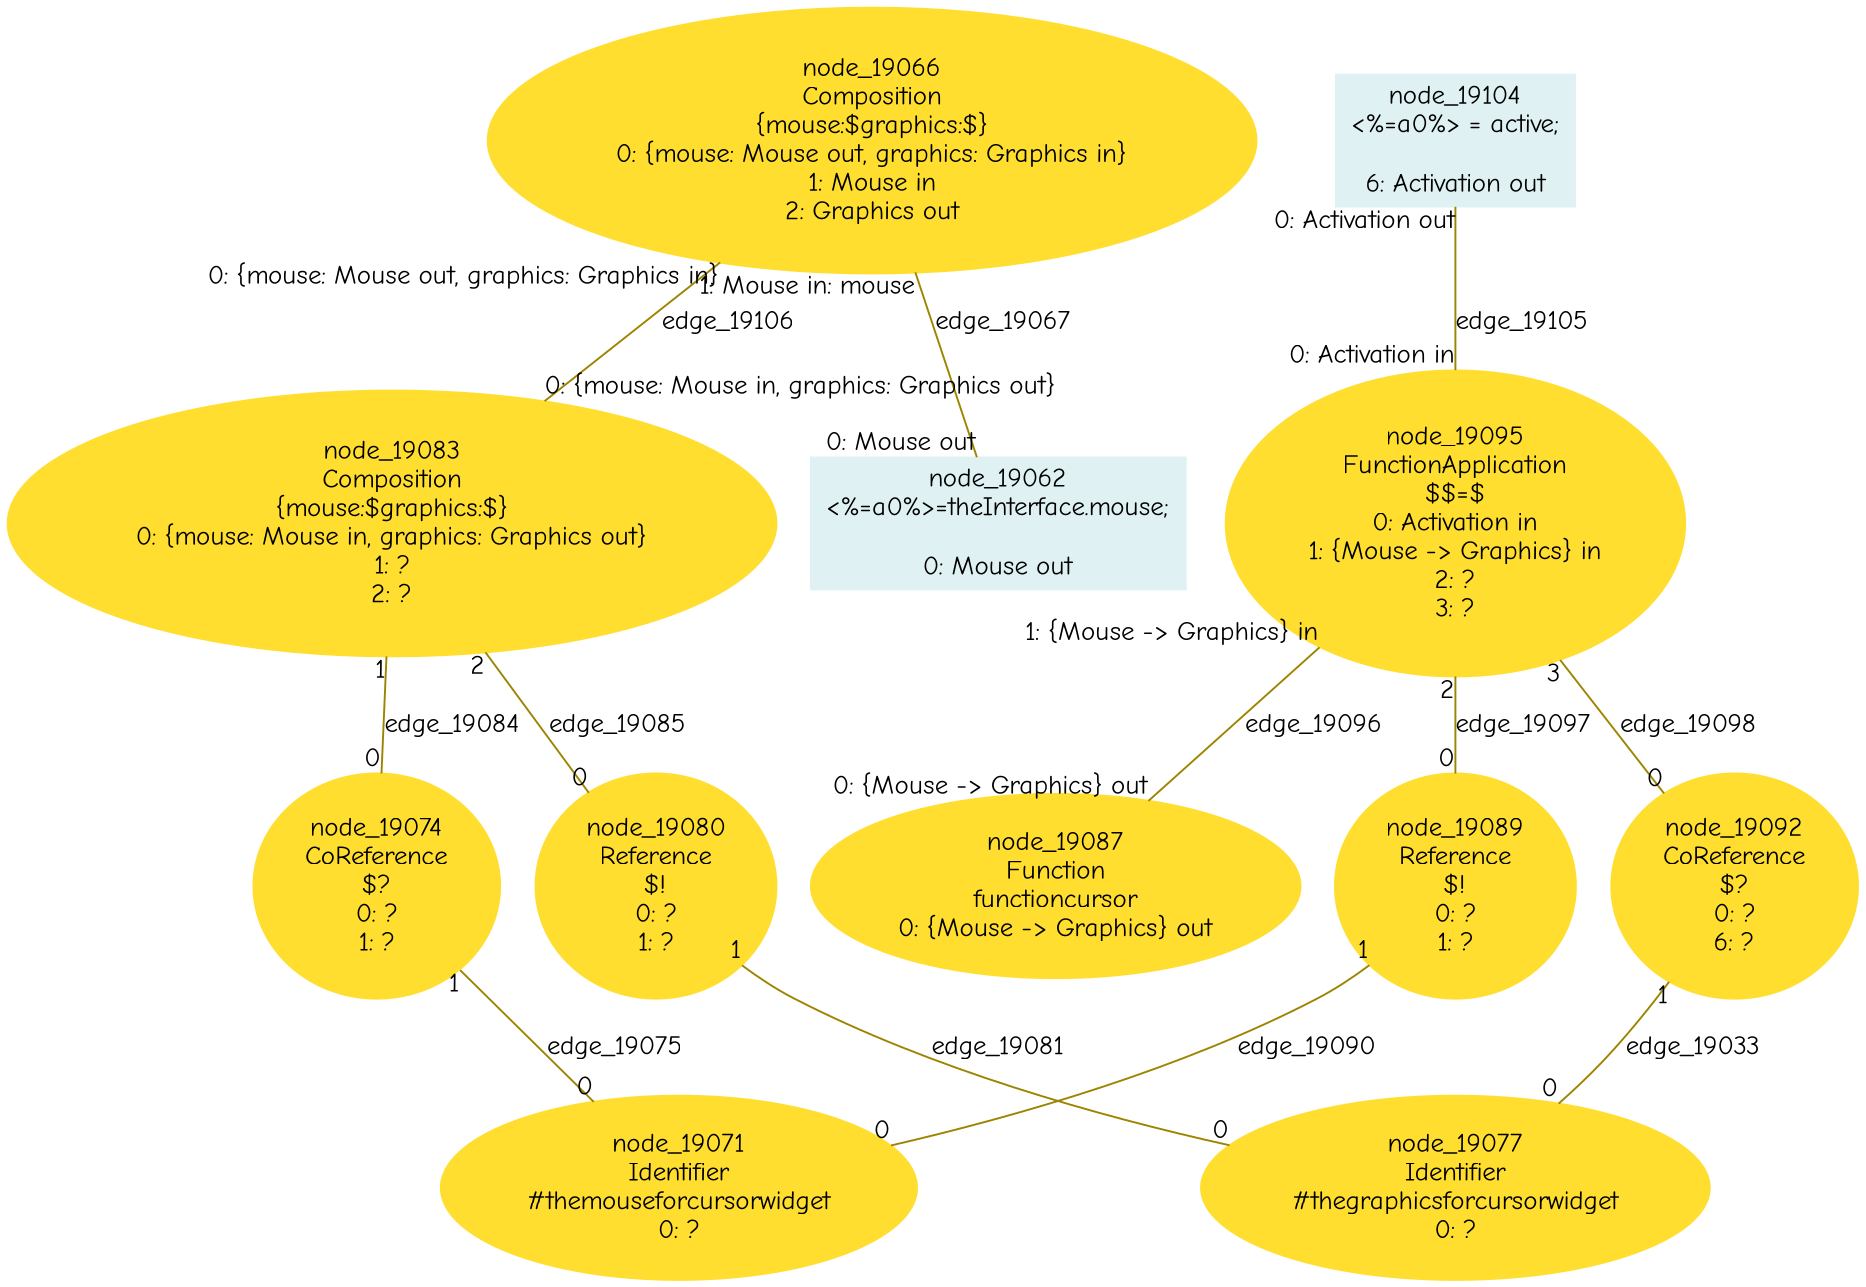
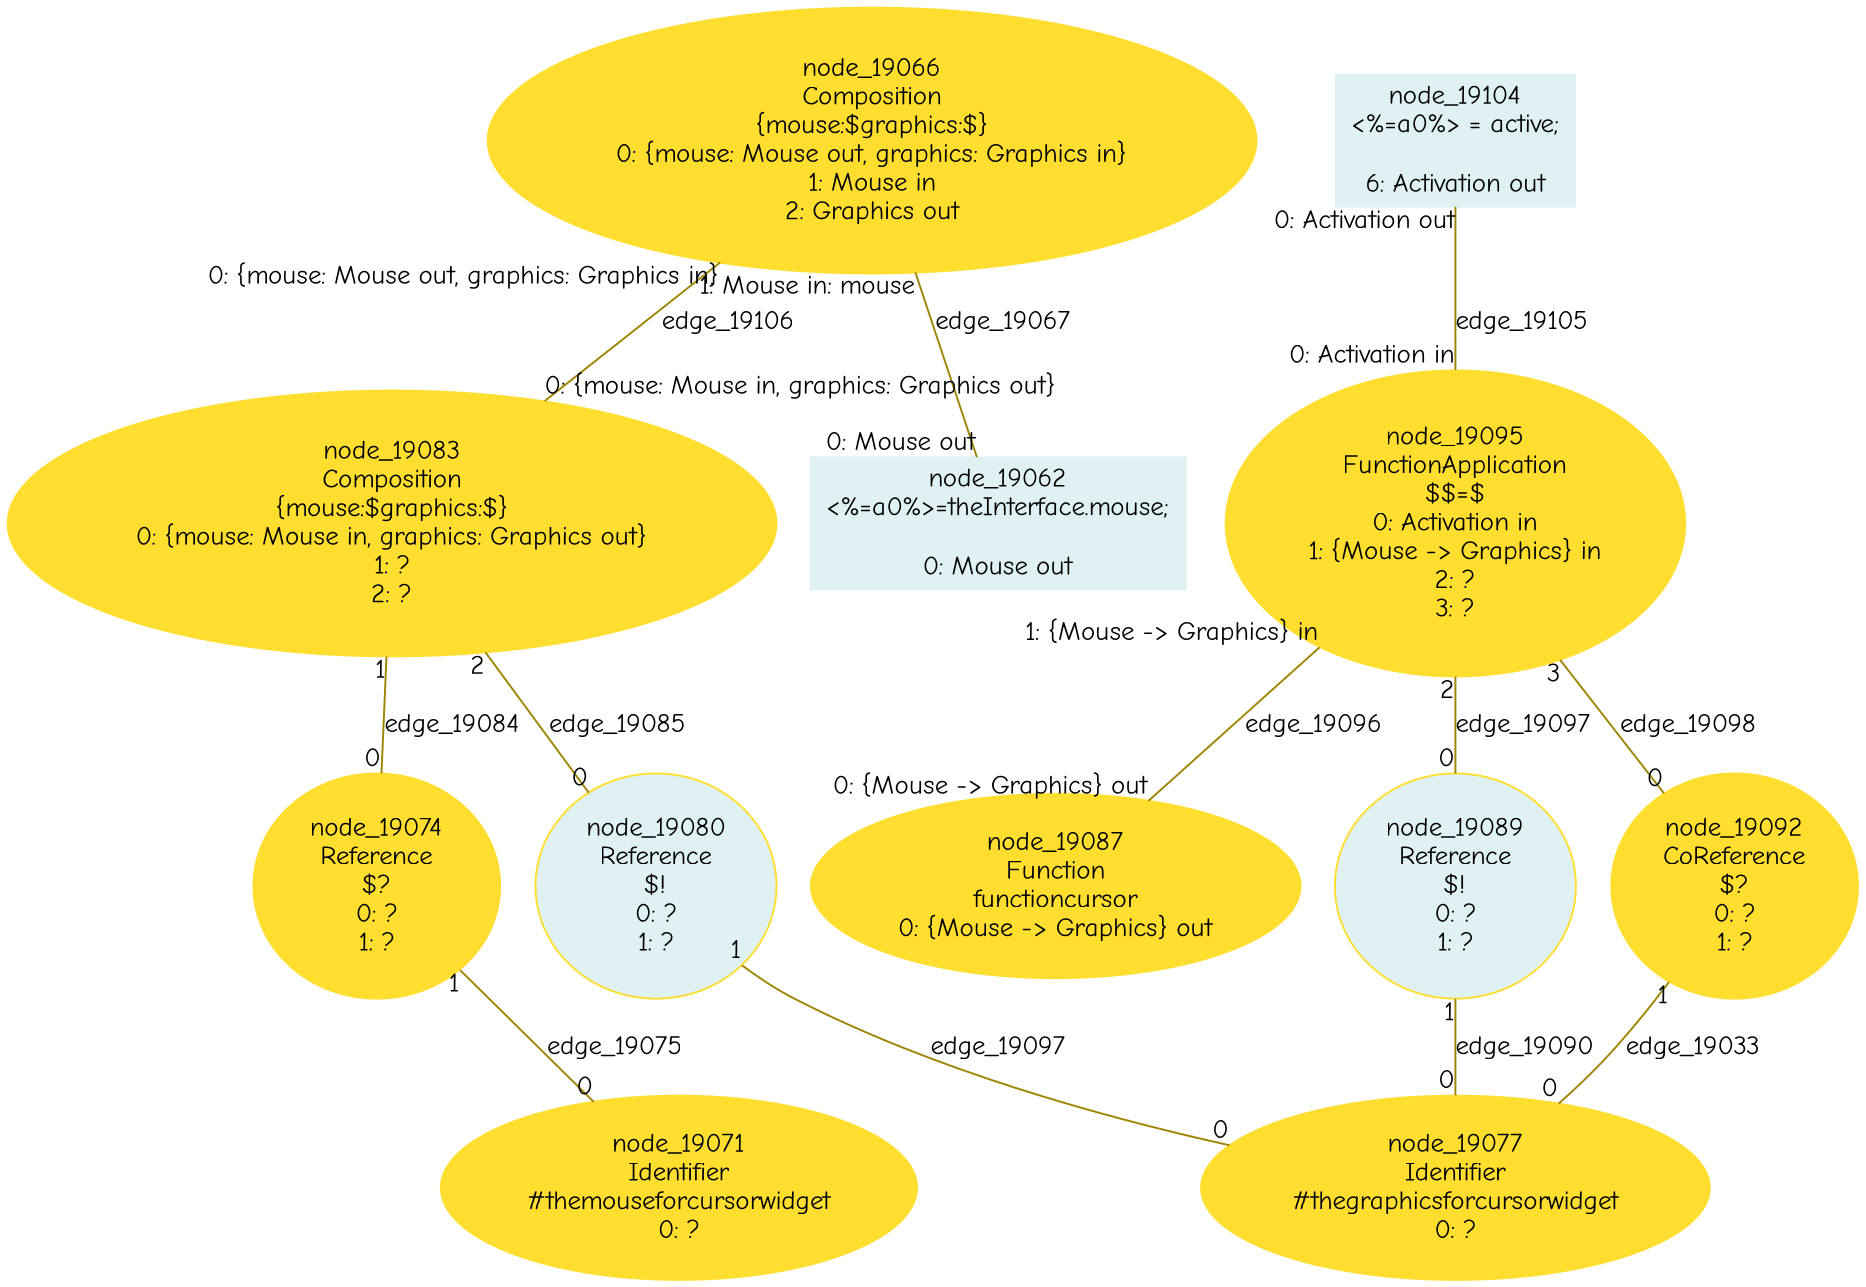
node "node_19074 CoReference $? 0: ? 1: ?": label "node_19074 CoReference $? 0: ? 1: ?" -> "node_19074 Reference $? 0: ? 1: ?"
node "node_19080 Reference $! 0: ? 1: ?": fillcolor #ffde2f -> #dff1f2
node "node_19089 Reference $! 0: ? 1: ?": fillcolor #ffde2f -> #dff1f2
node "node_19092 CoReference $? 0: ? 6: ?": label "node_19092 CoReference $? 0: ? 6: ?" -> "node_19092 CoReference $? 0: ? 1: ?"
edge "node_19080 Reference $! 0: ? 1: ?" -- "node_19077 Identifier #thegraphicsforcursorwidget 0: ?": label "edge_19081" -> "edge_19097"
edge "node_19089 Reference $! 0: ? 1: ?" -- "node_19071 Identifier #themouseforcursorwidget 0: ?": now "node_19089 Reference $! 0: ? 1: ?" -- "node_19077 Identifier #thegraphicsforcursorwidget 0: ?"
